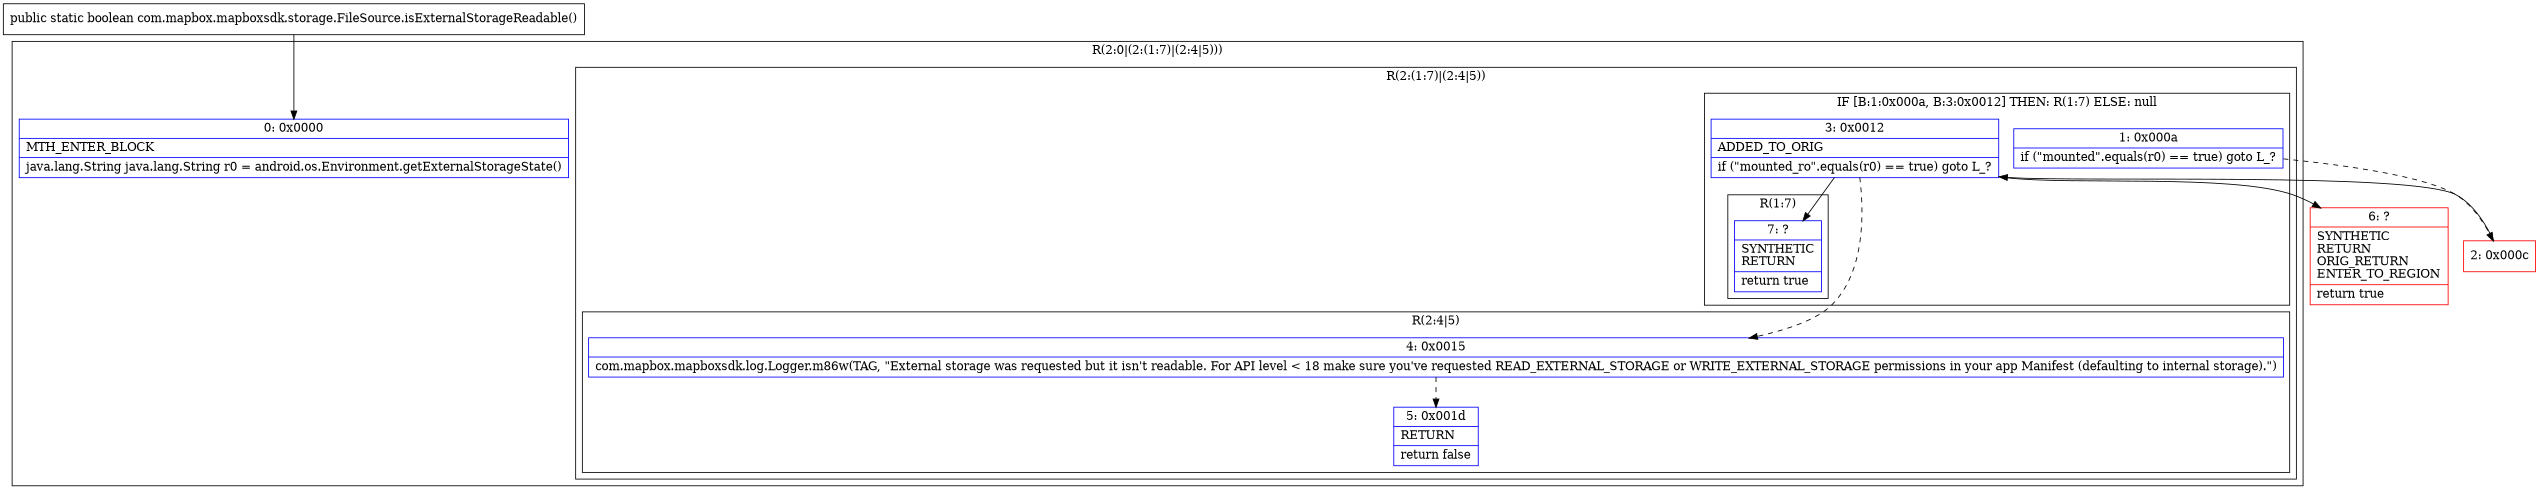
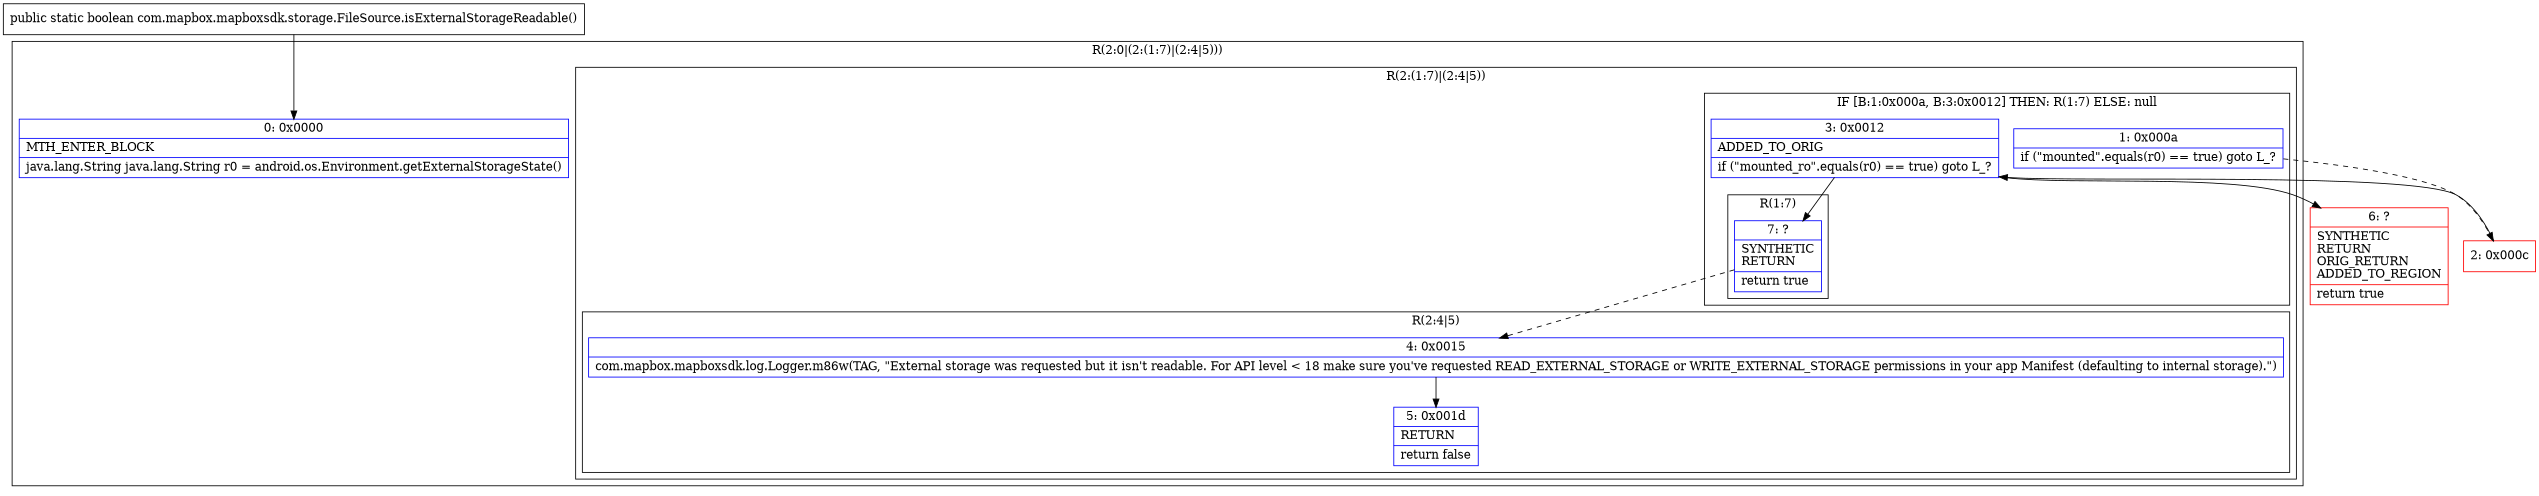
node "6: ?": text "ENTER_TO_REGION" -> "ADDED_TO_REGION"
edge "3: 0x0012" -> "4: 0x0015": now "7: ?" -> "4: 0x0015"
edge "4: 0x0015" -> "5: 0x001d": style dashed -> solid
